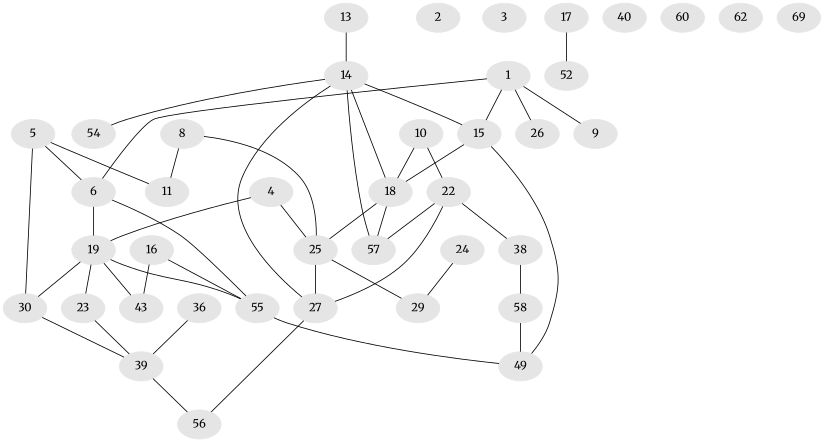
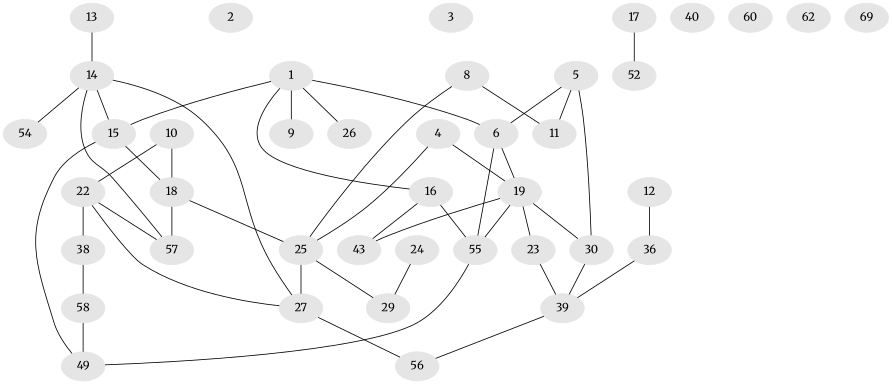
edge "14" -- "18": removed
edge "1" -- "16": added
node "12": added
